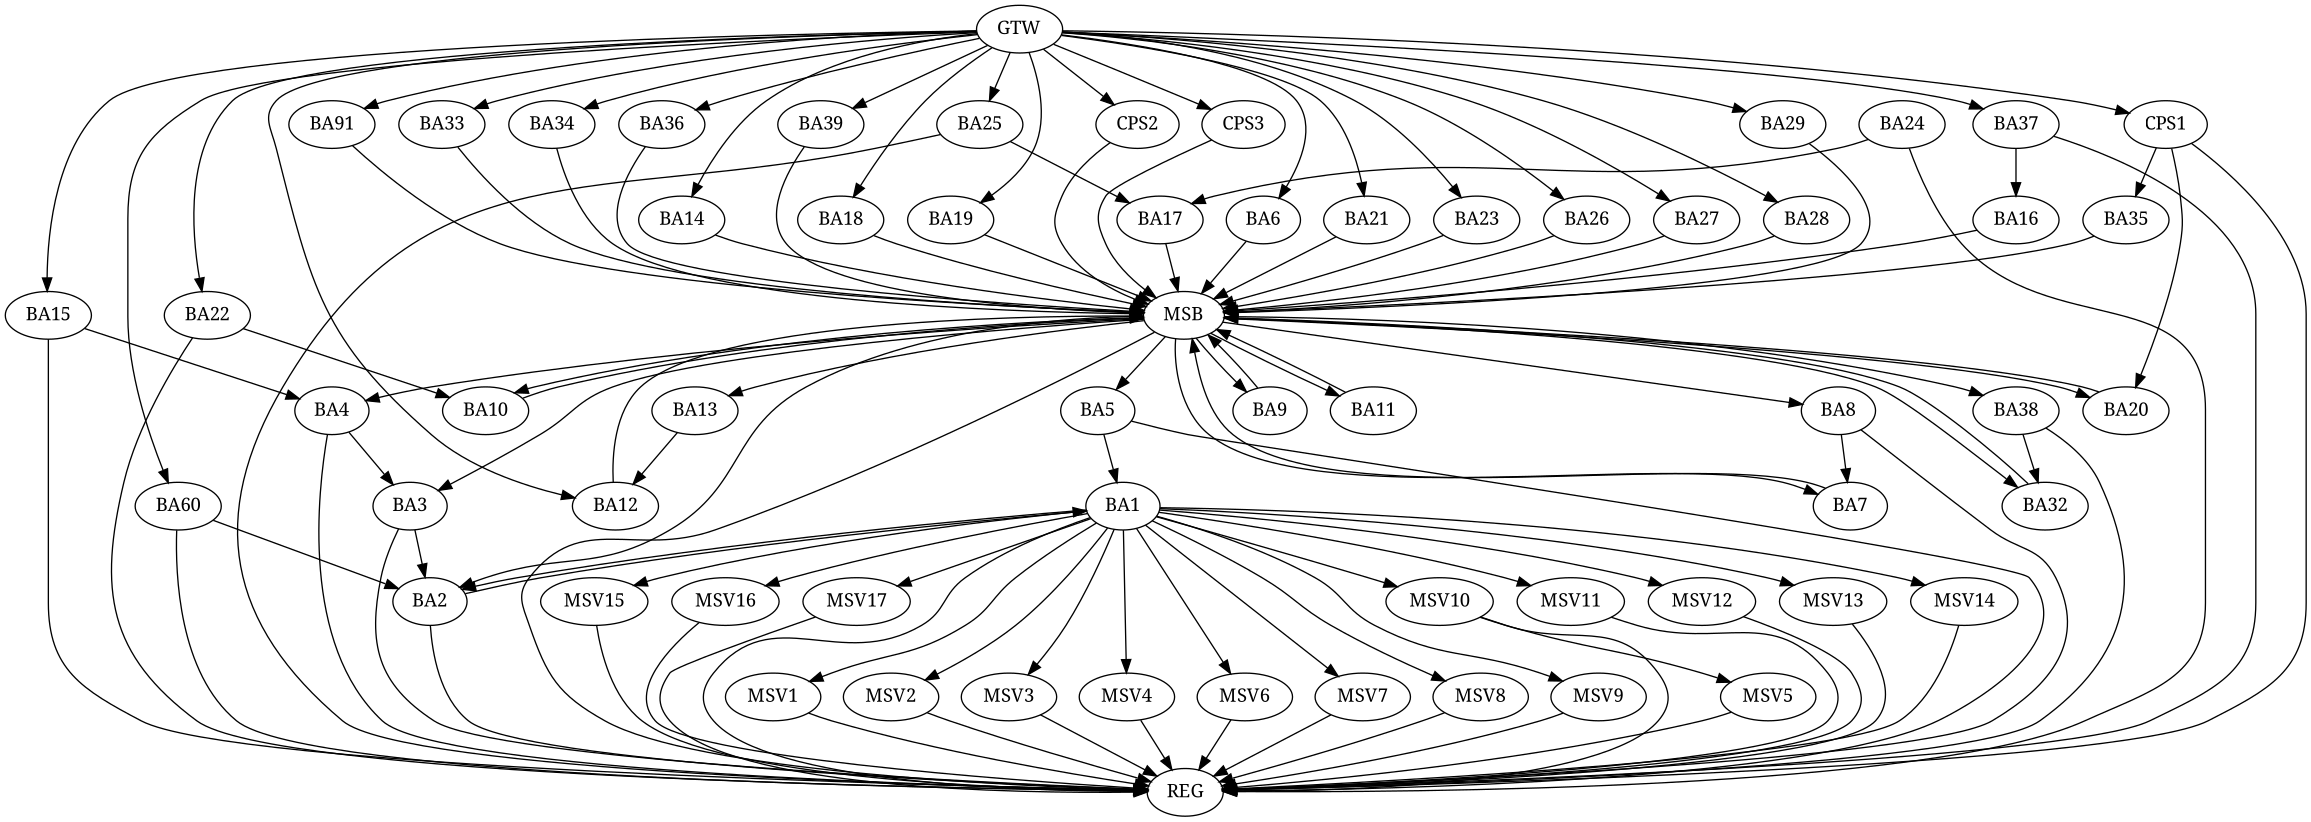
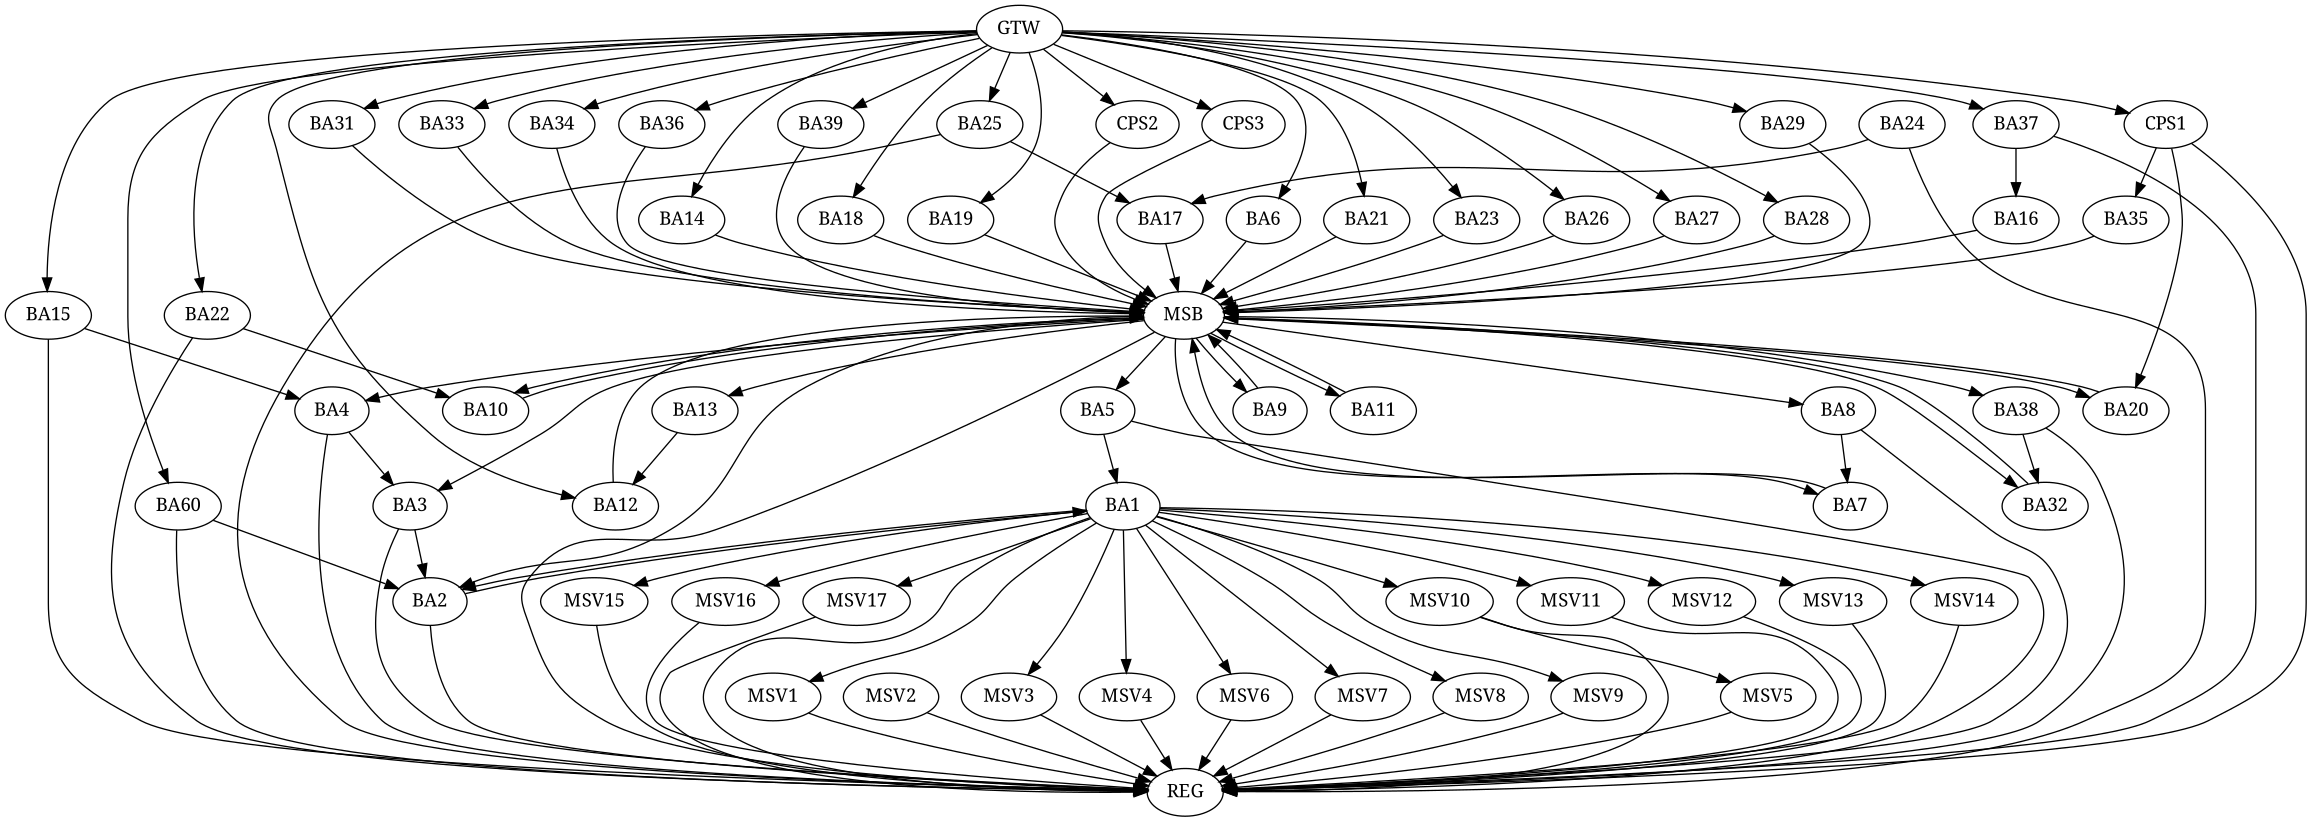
node "BA91": label "BA91" -> "BA31"
edge "BA1" -> "MSV2": removed
